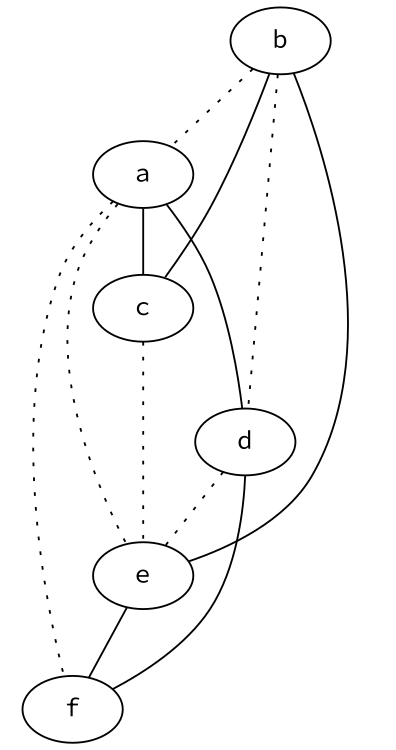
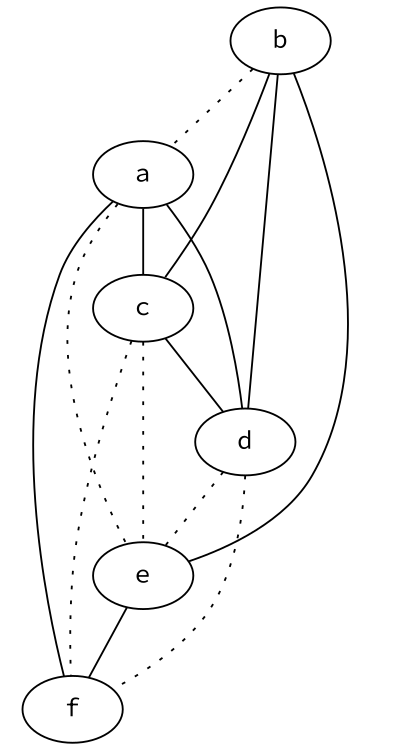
edge "b" -- "d": style dotted -> solid
edge "c" -- "d": added
edge "a" -- "f": style dotted -> solid
edge "c" -- "f": added
edge "d" -- "f": style solid -> dotted
